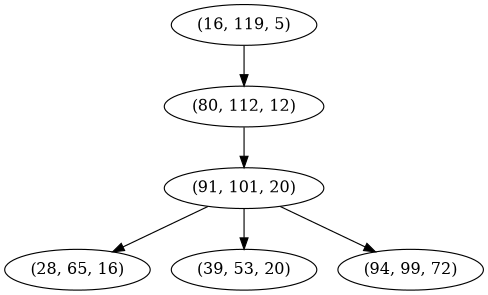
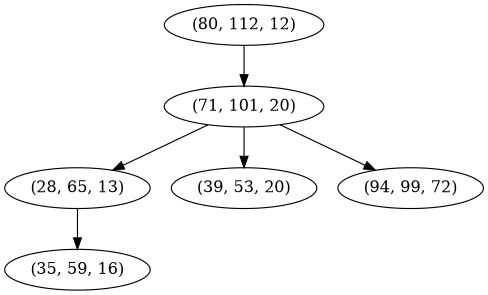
node "(16, 119, 5)": removed
node "(91, 101, 20)": label "(91, 101, 20)" -> "(71, 101, 20)"
node "(35, 59, 16)": added
node "(28, 65, 16)": label "(28, 65, 16)" -> "(28, 65, 13)"
